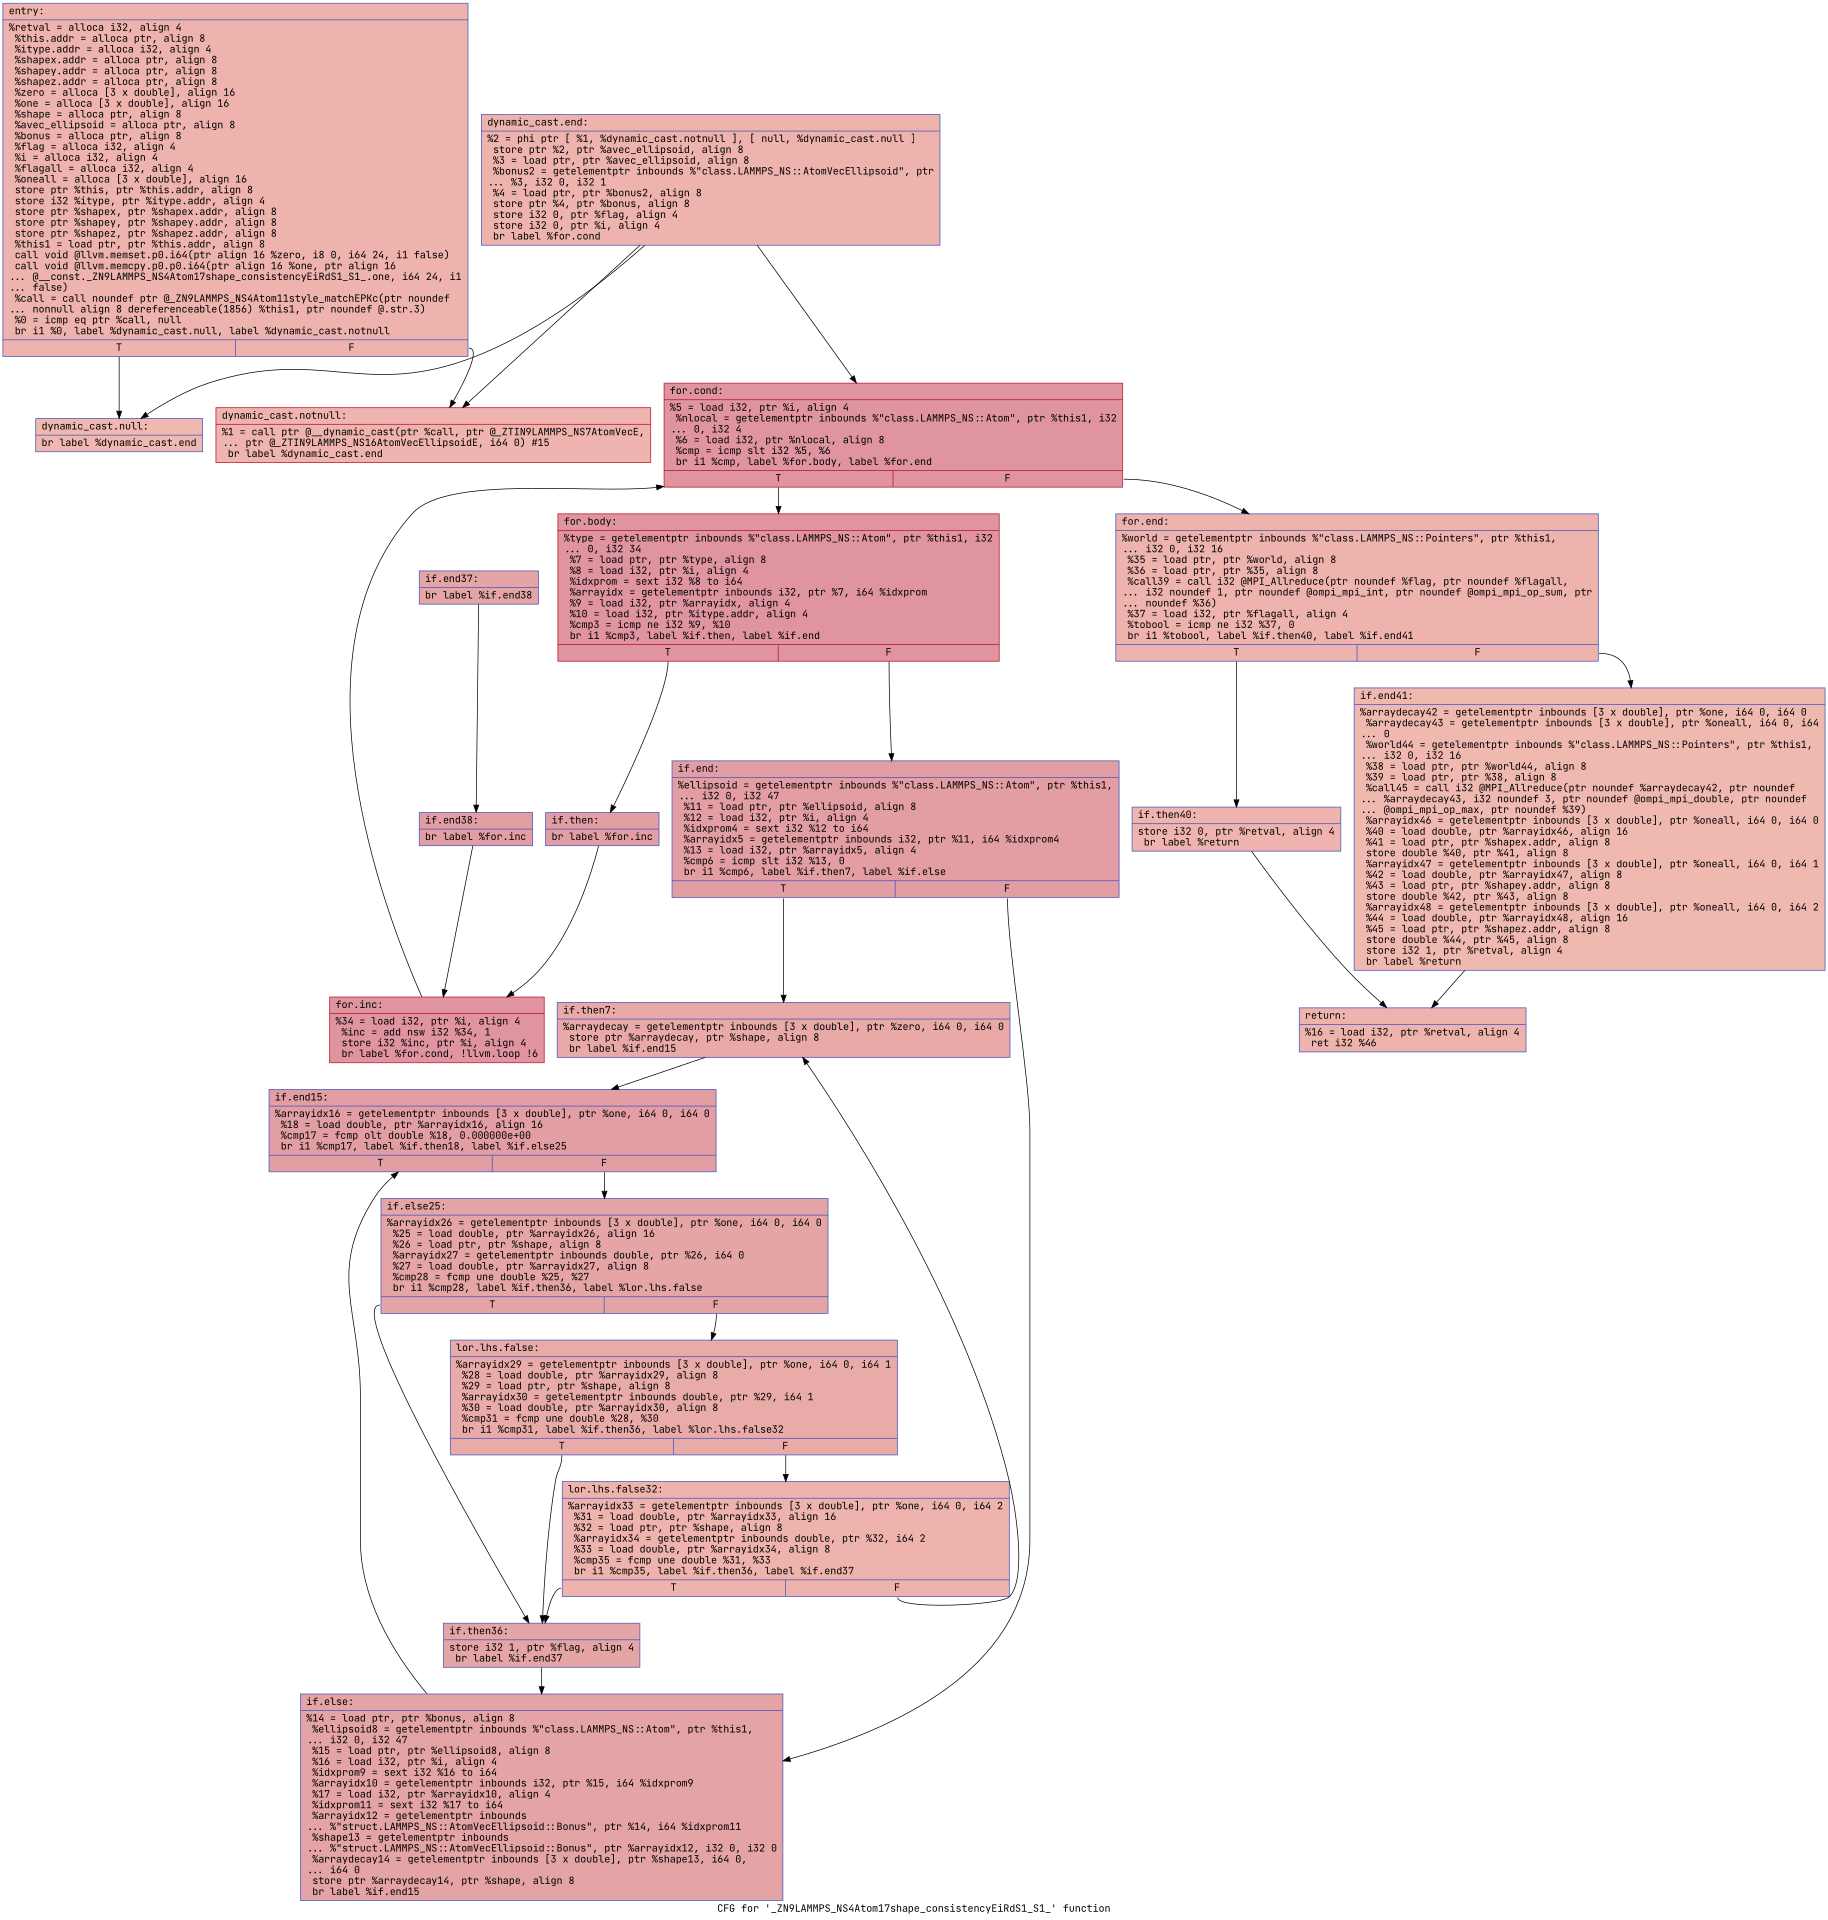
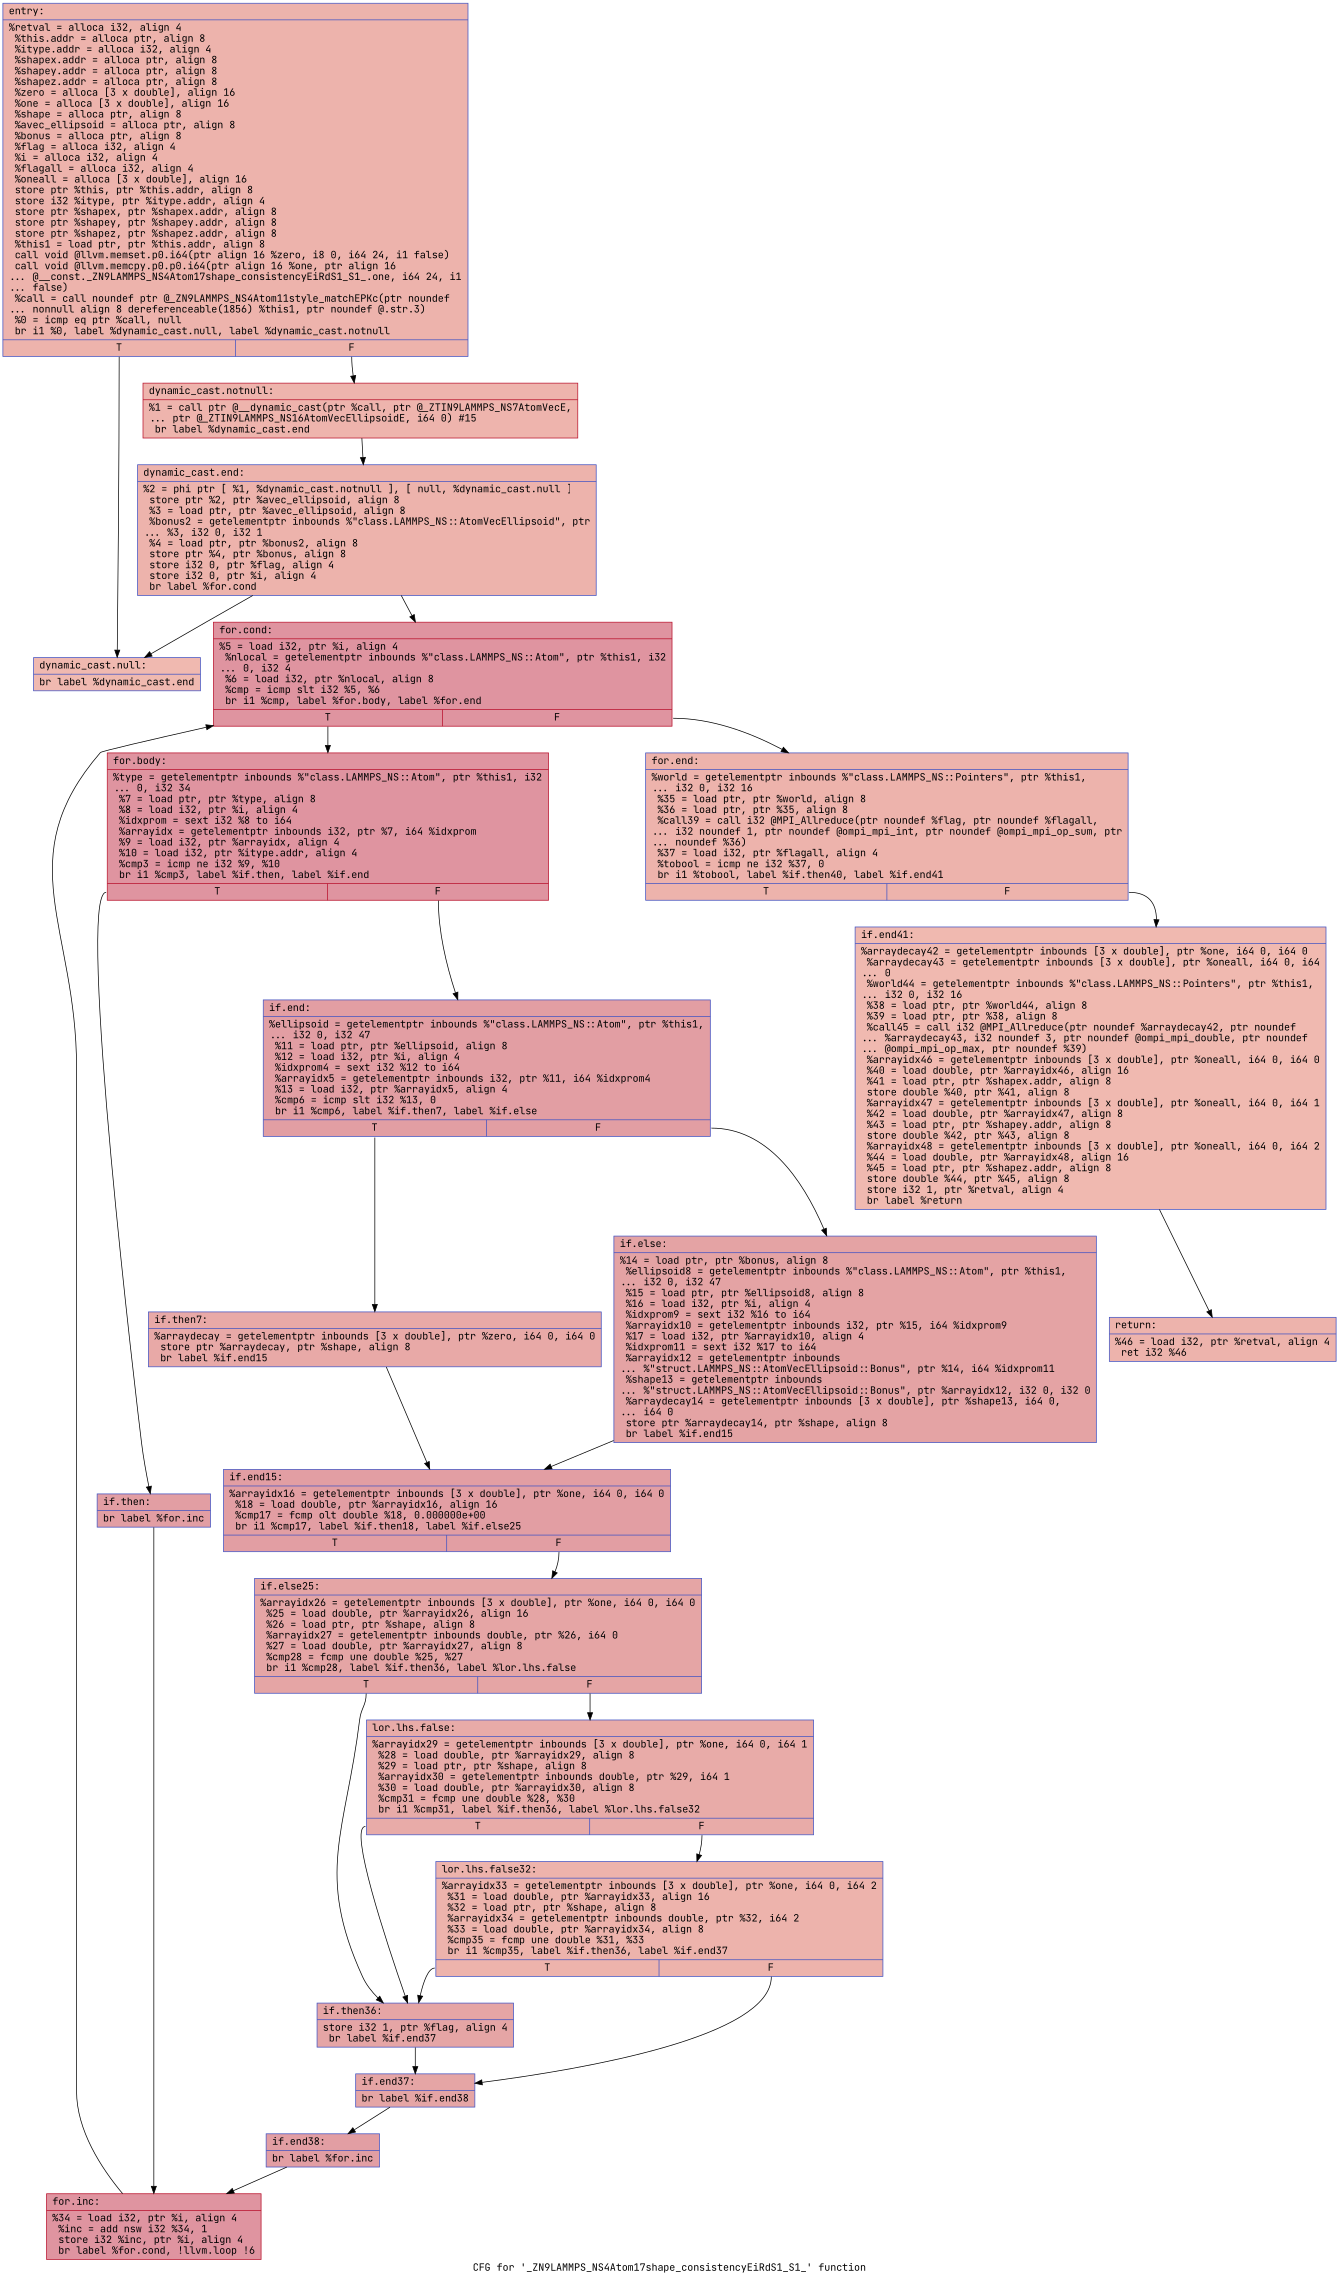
edge "dynamic_cast.end:" -> "dynamic_cast.notnull:": reversed
node "if.then40:": removed
node "return:": text "%16 = load i32, ptr %retval, align 4" -> "%46 = load i32, ptr %retval, align 4"
edge "lor.lhs.false32:" -> "if.then7:": now "lor.lhs.false32:" -> "if.end37:"
edge "if.then36:" -> "if.else:": now "if.then36:" -> "if.end37:"
